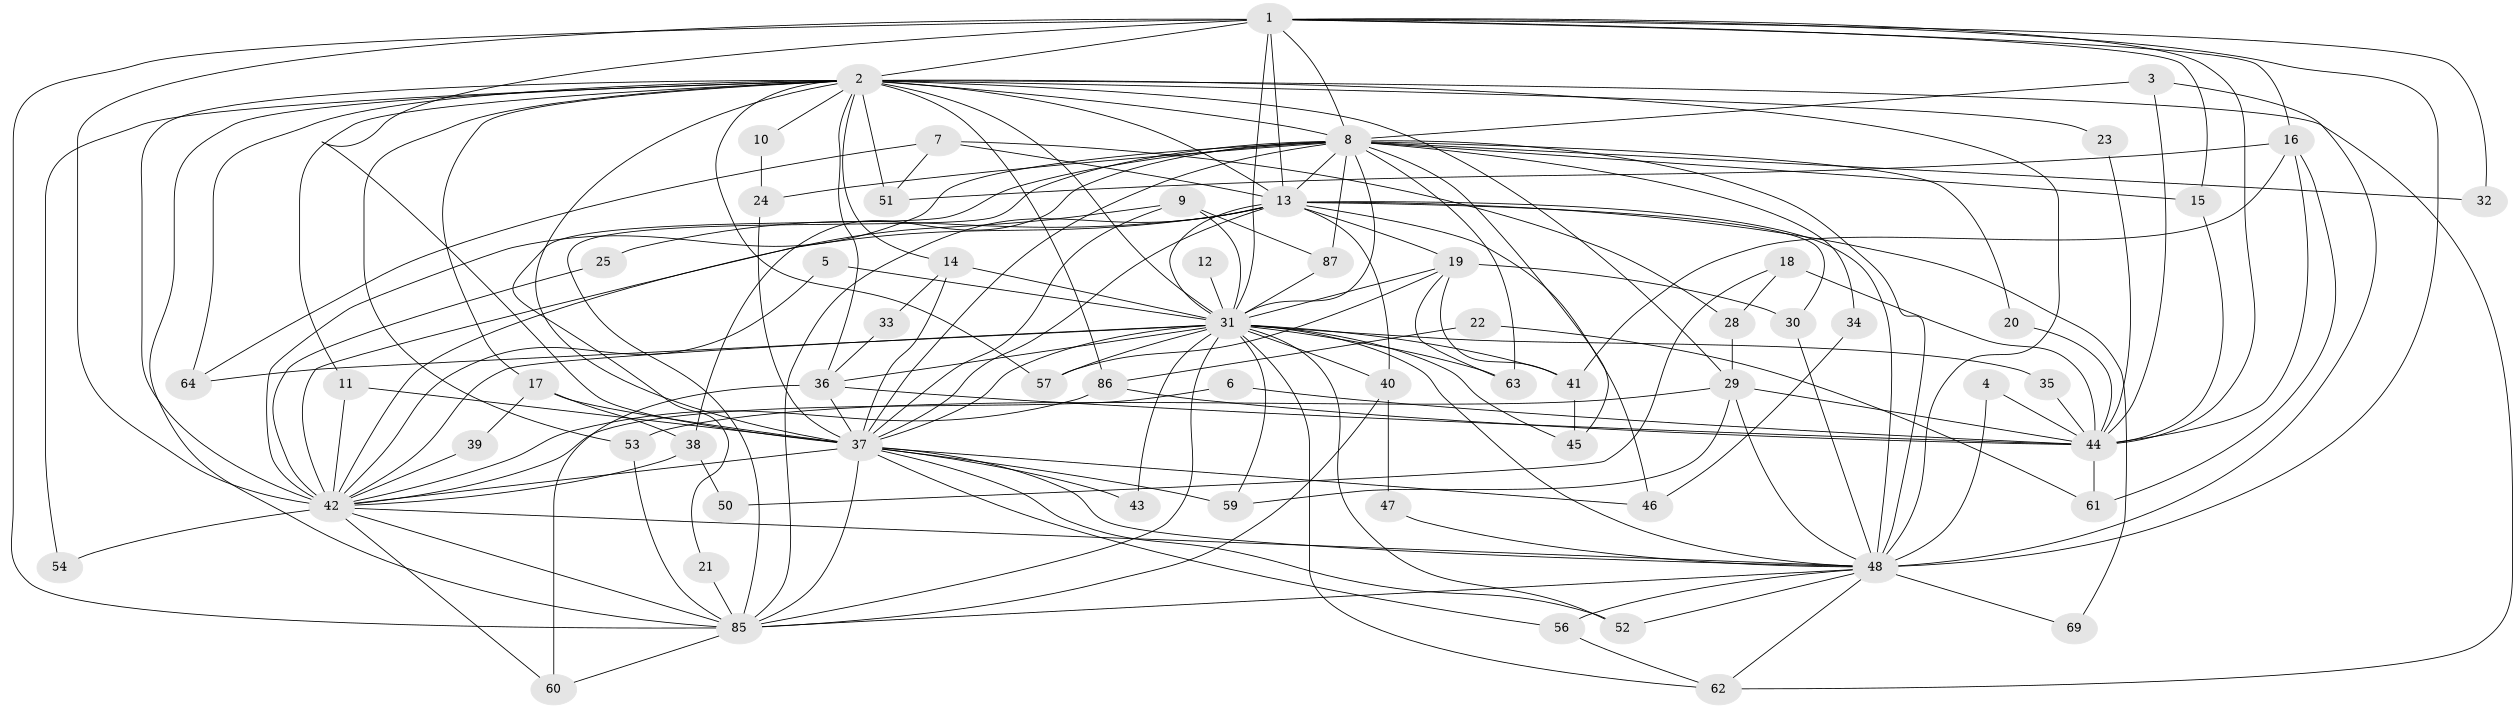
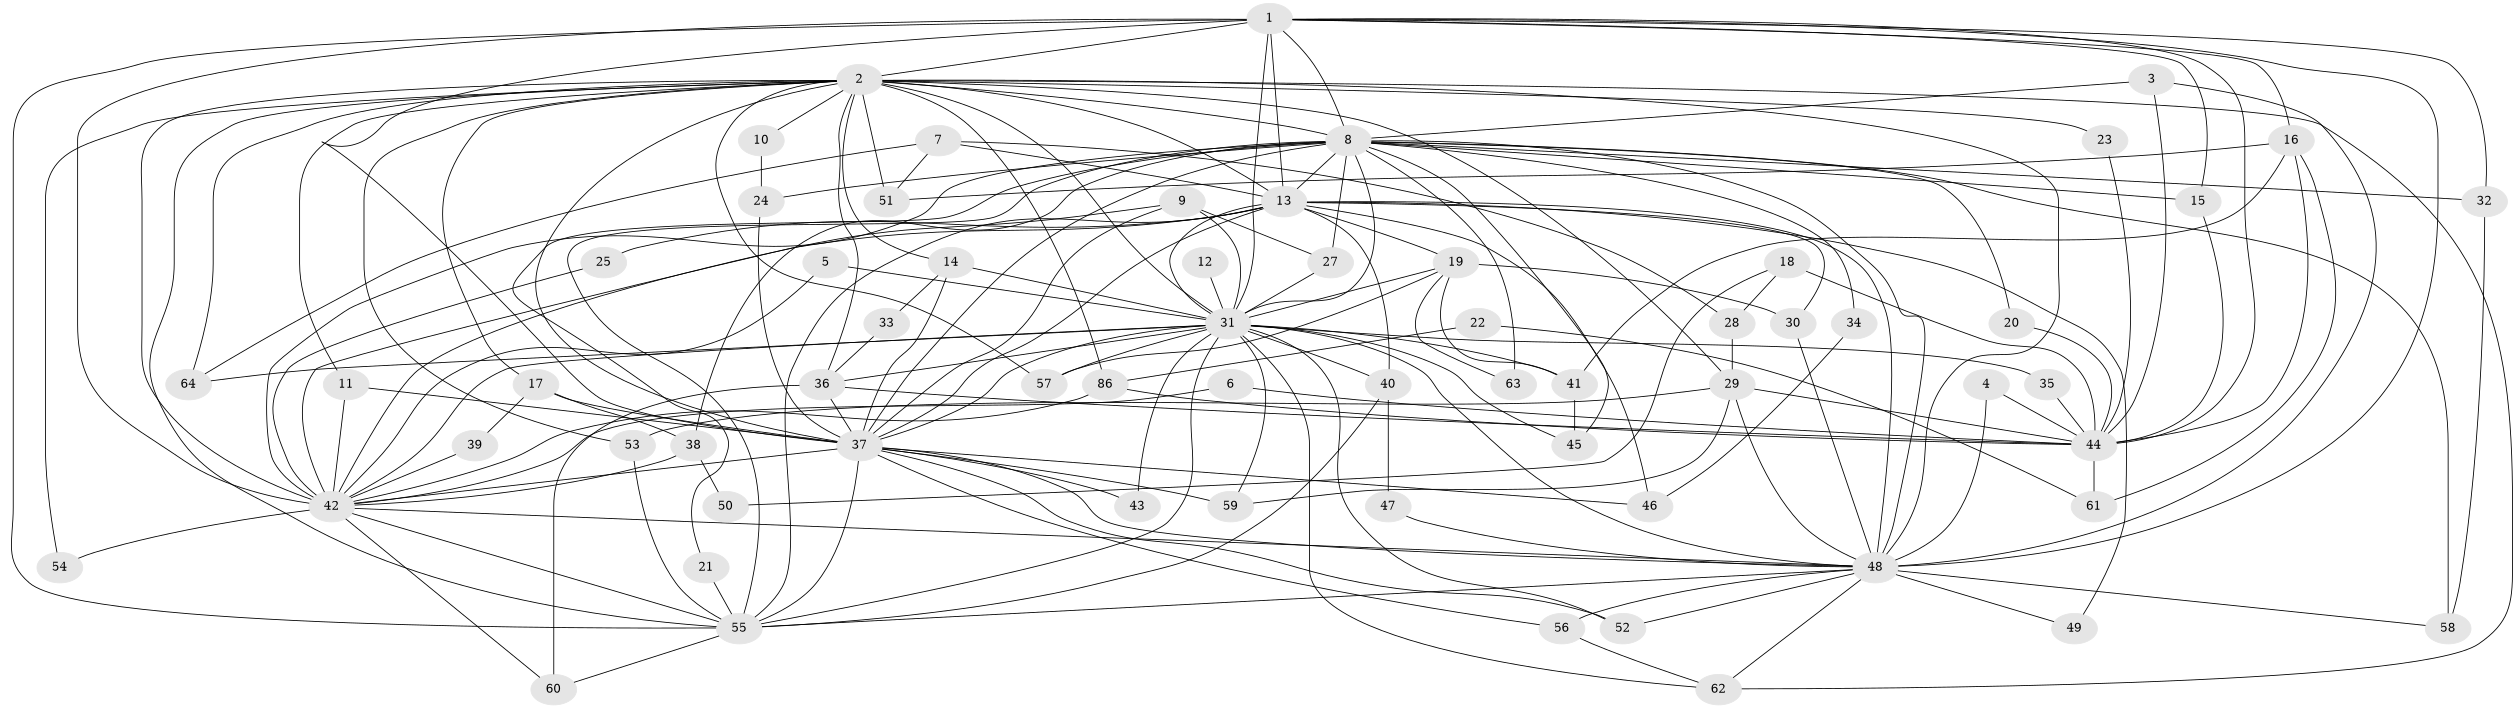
node "87": label "87" -> "27"
edge "31" -- "63": removed
node "85": label "85" -> "55"
node "69": label "69" -> "49"
node "58": added
